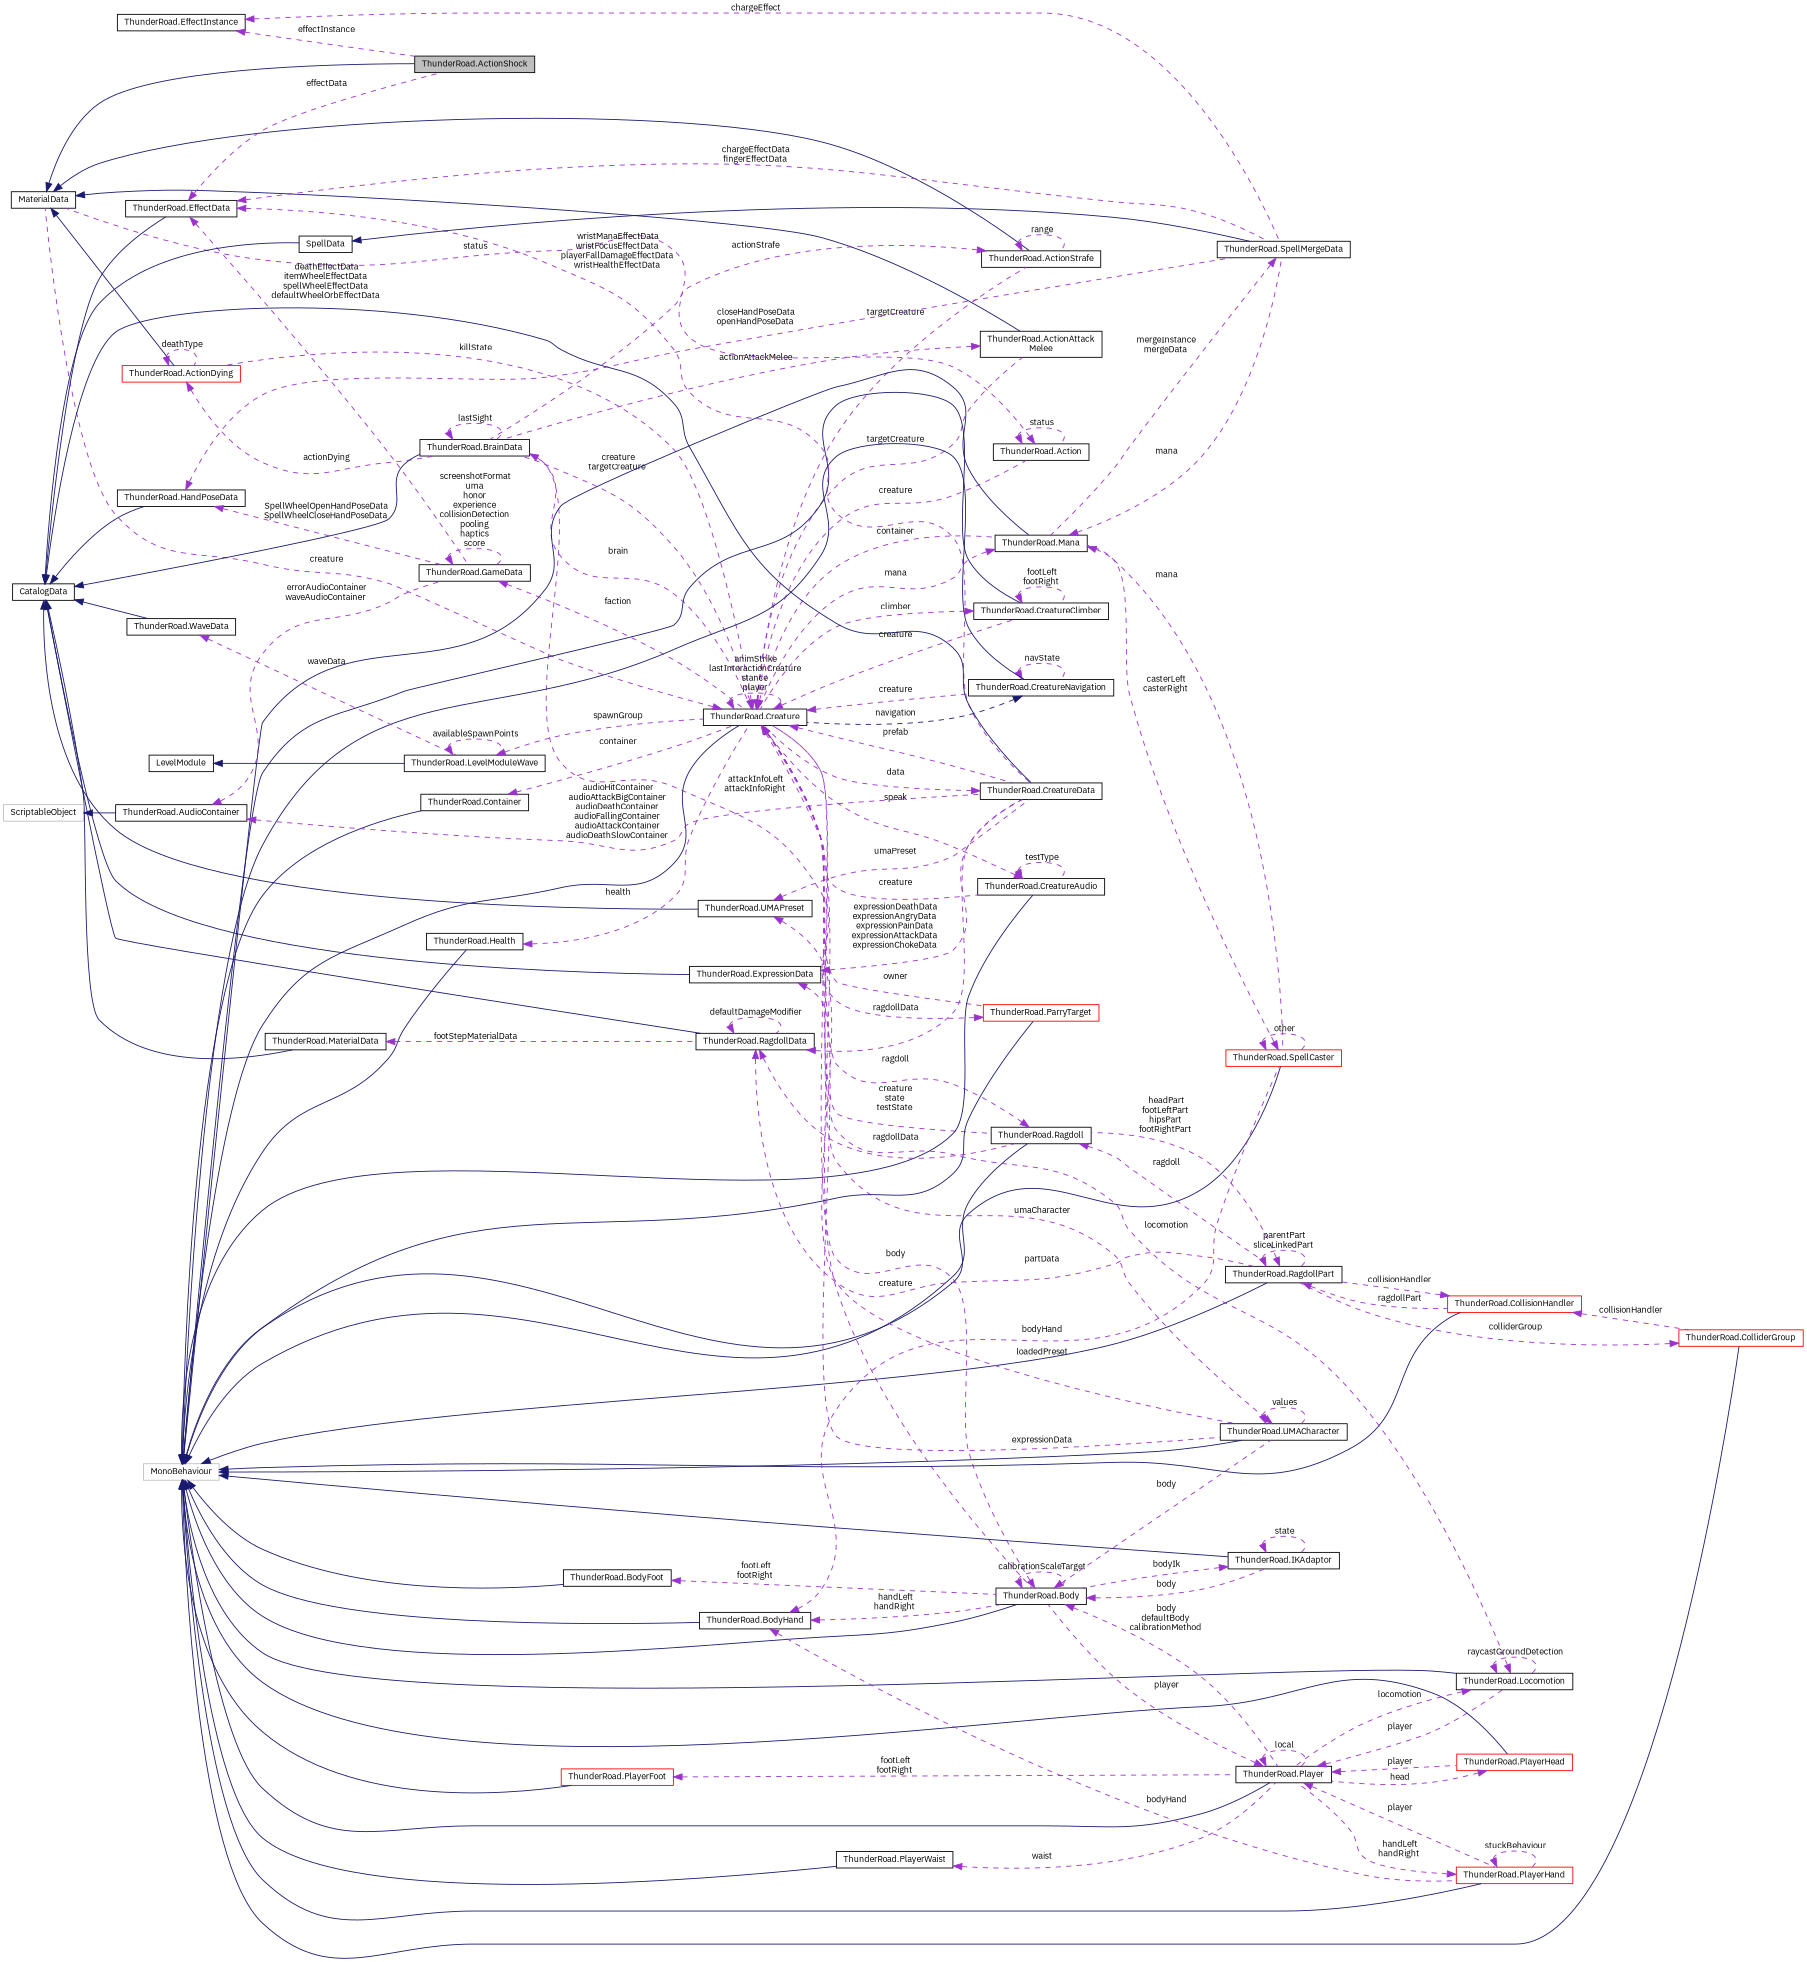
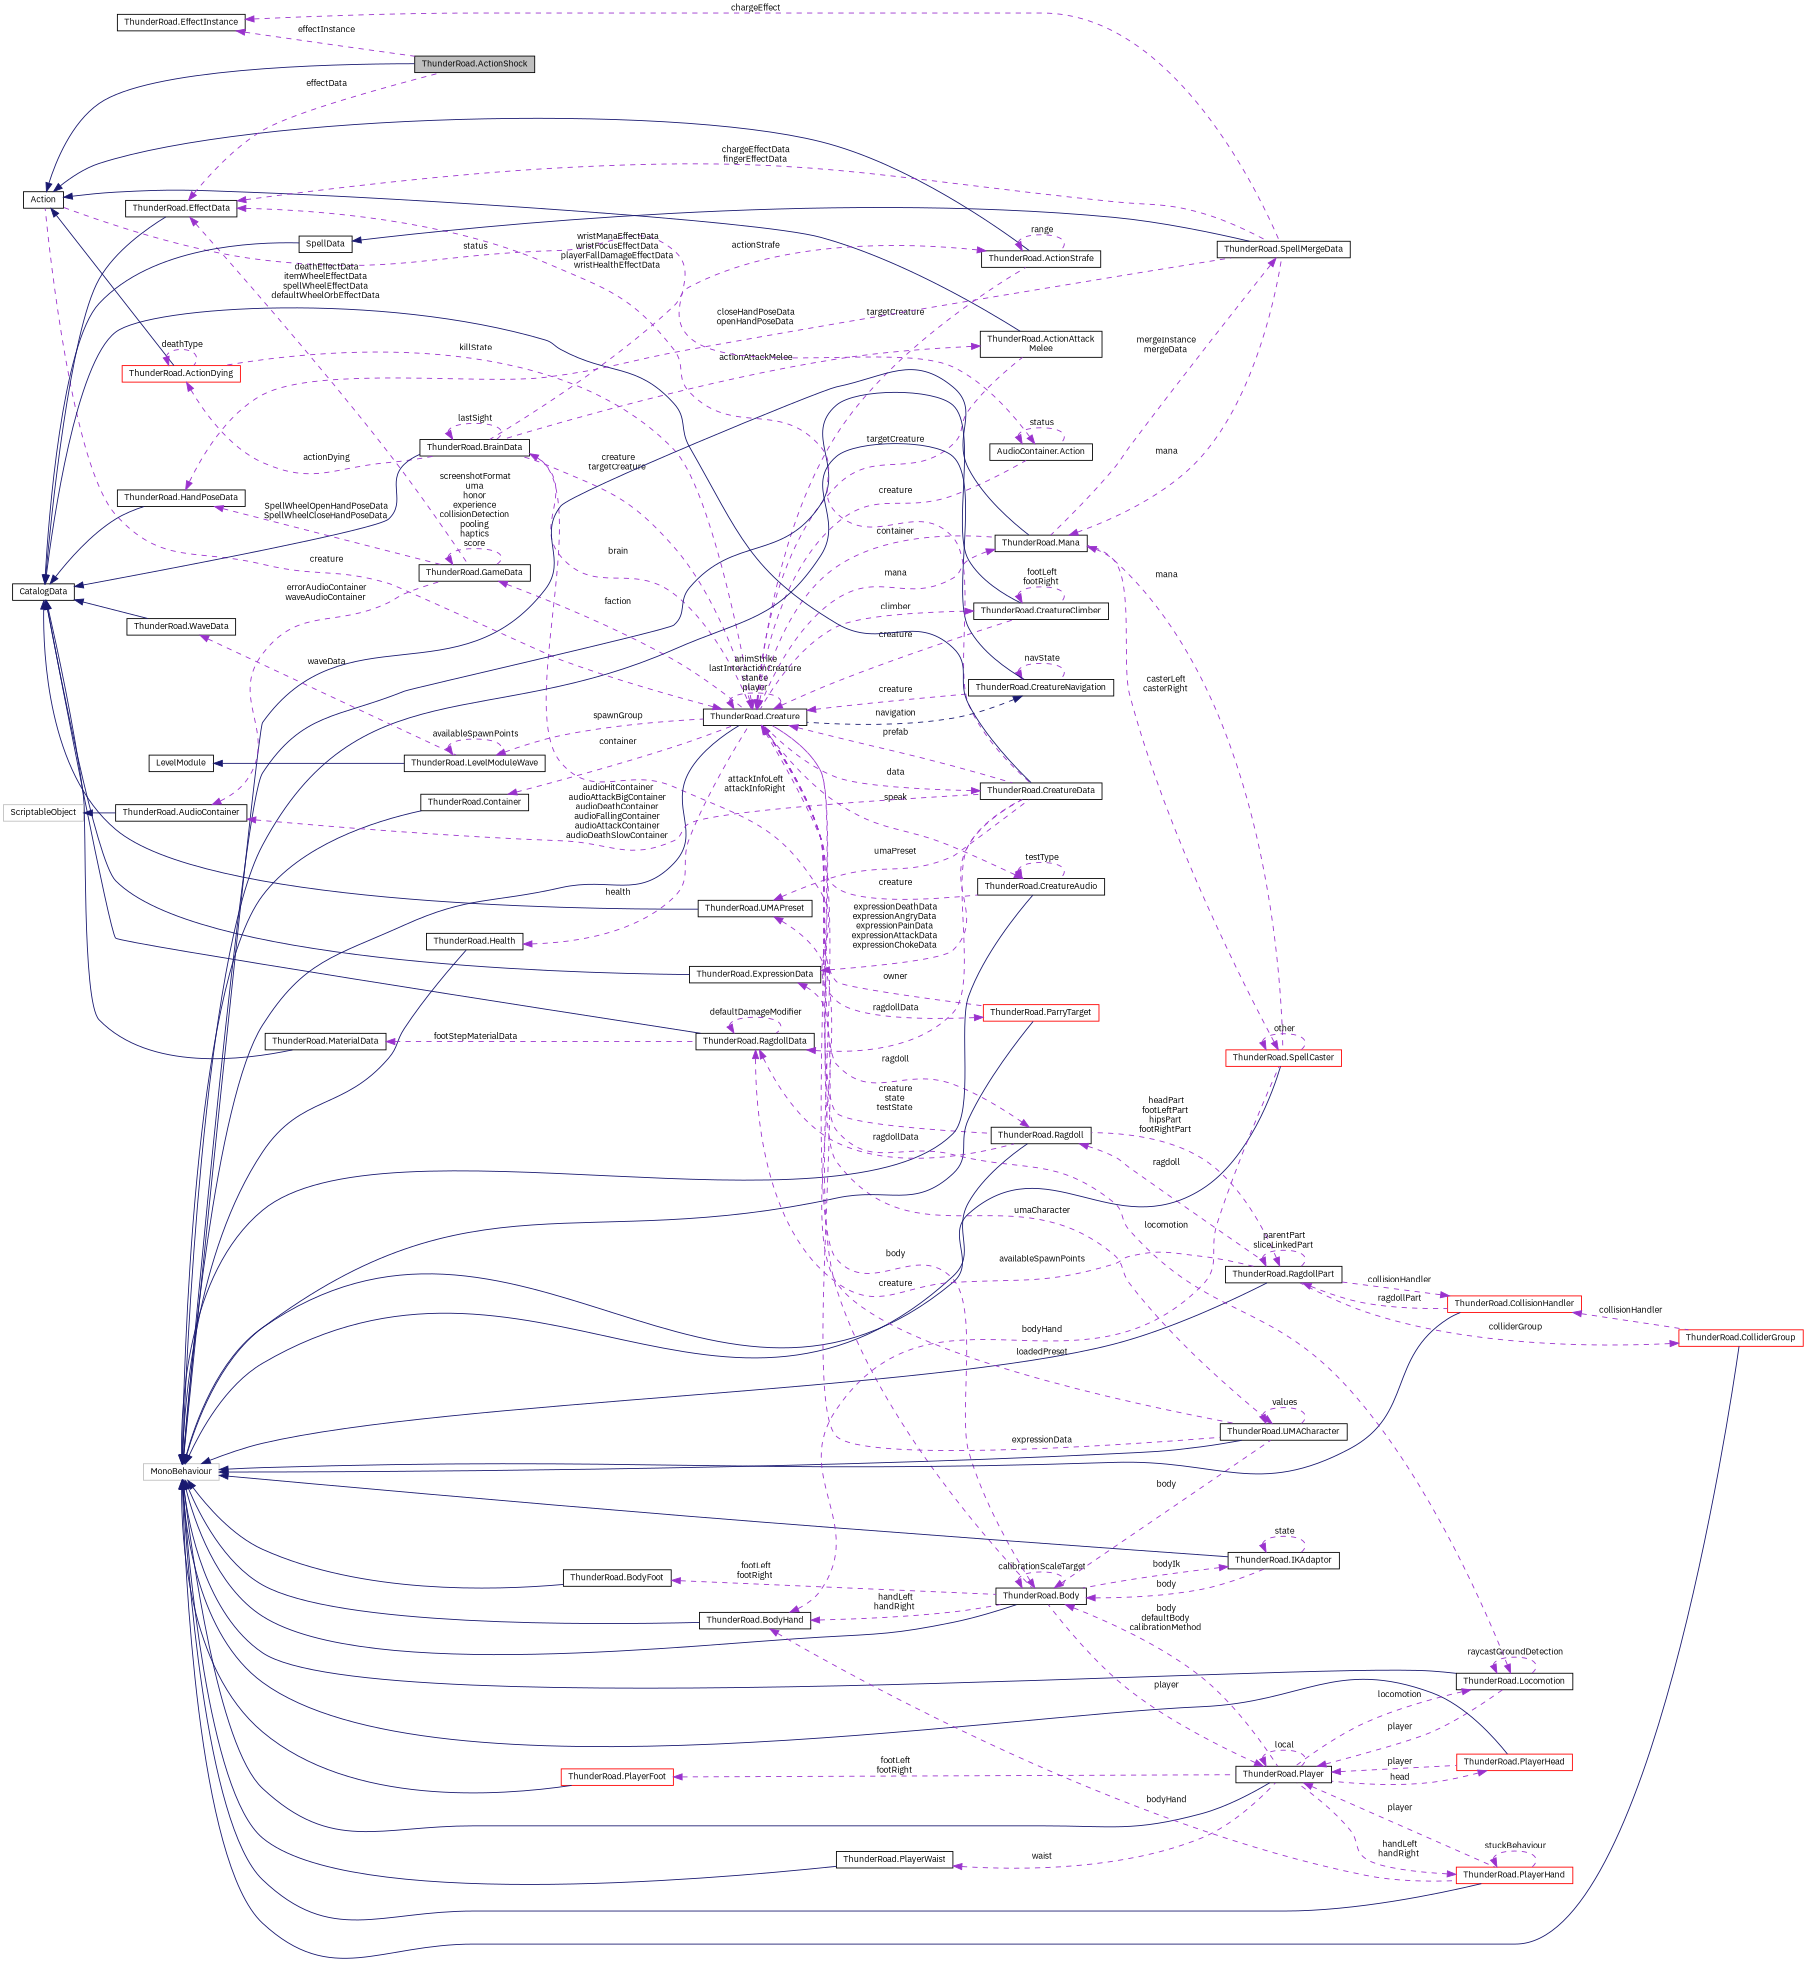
node "MaterialData": label "MaterialData" -> "Action"
node "ThunderRoad.Action": label "ThunderRoad.Action" -> "AudioContainer.Action"
edge "ThunderRoad.RagdollPart" -> "ThunderRoad.RagdollData": label " partData" -> " availableSpawnPoints"
